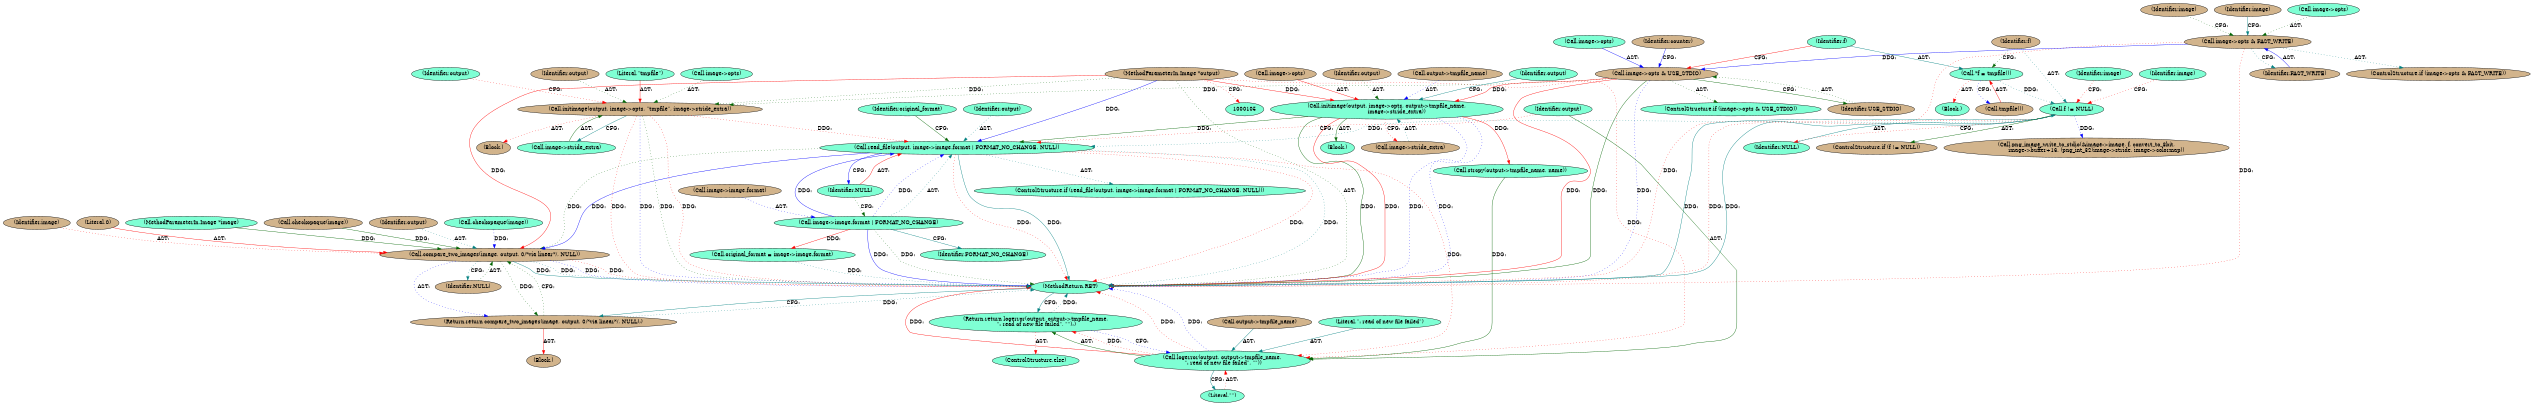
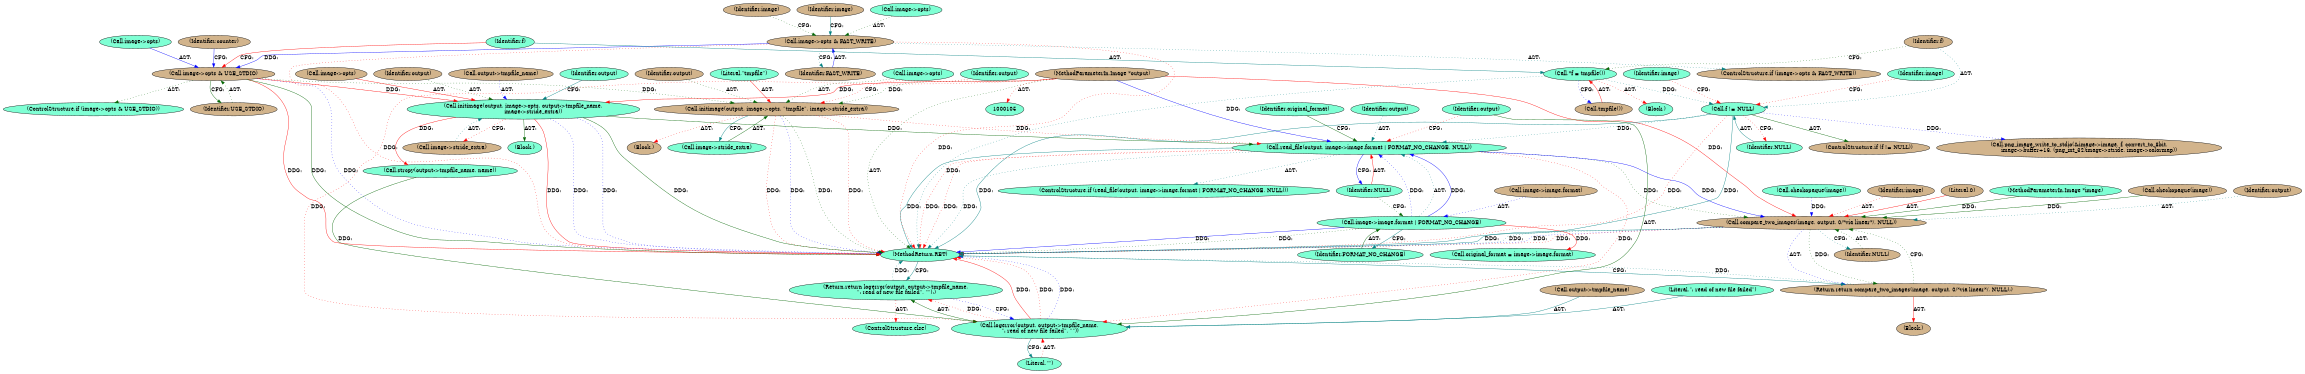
edge "(MethodParameterIn,Image *output)" -> "1000105": label "CFG: " -> "AST: "
edge "(Identifier,FORMAT_NO_CHANGE)" -> "(Call,image->image.format | FORMAT_NO_CHANGE)": added, label "AST:"
edge "(Call,original_format = image->image.format)" -> "(MethodReturn,RET)": now "(Call,*f = tmpfile())" -> "(MethodReturn,RET)"
